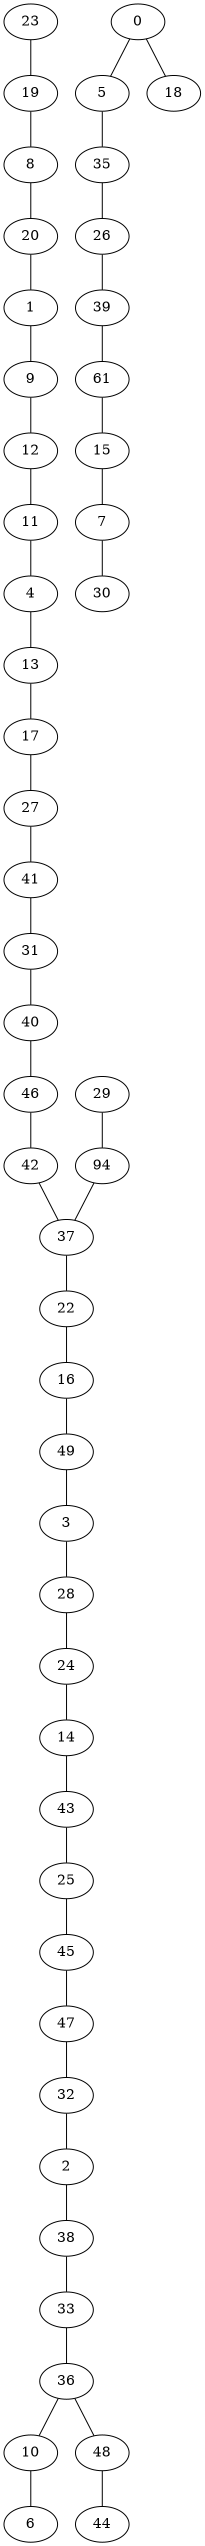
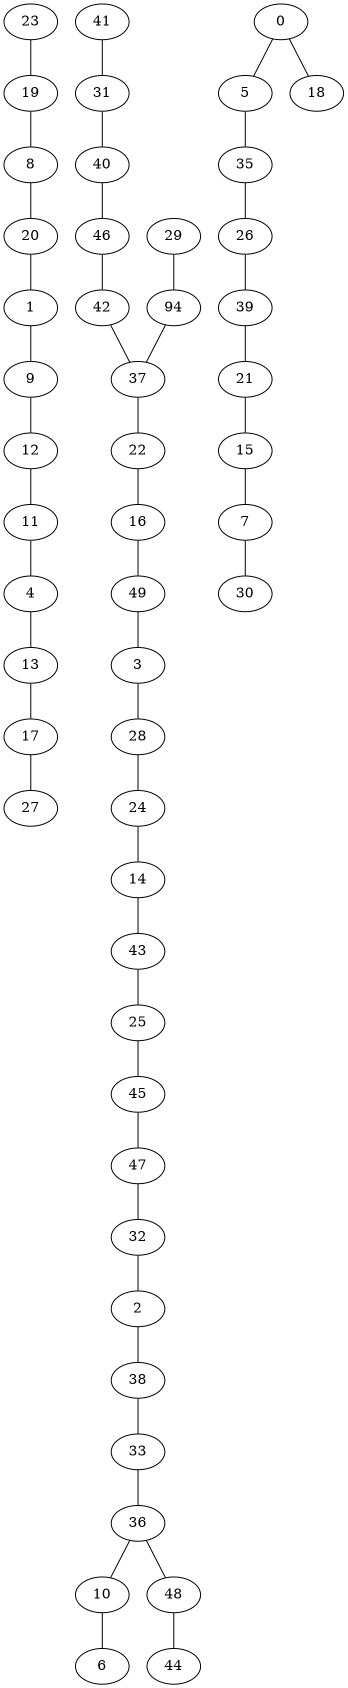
node "61": label "61" -> "21"
edge "27" -- "41": removed
